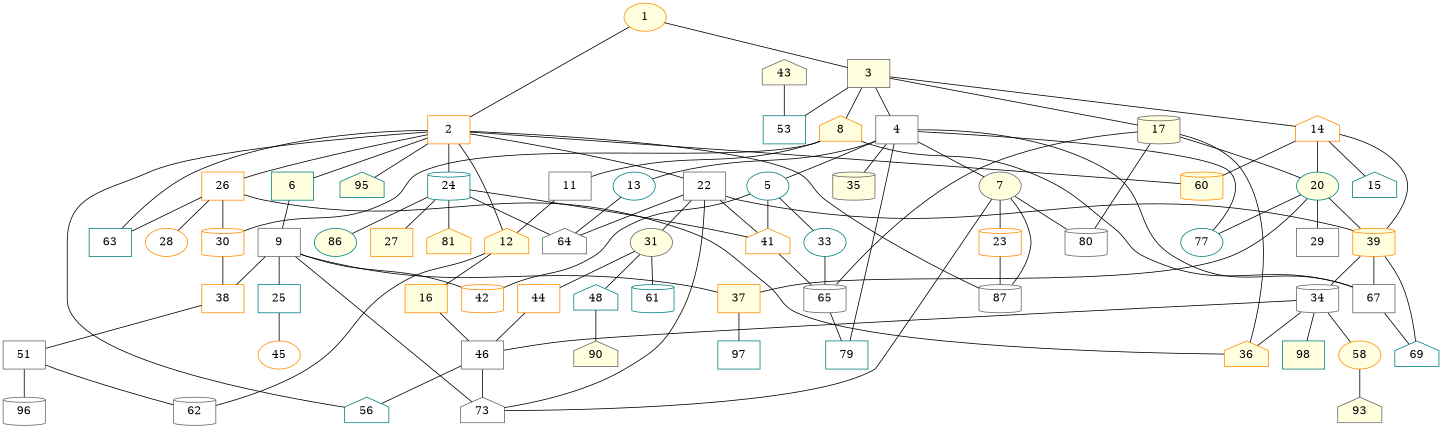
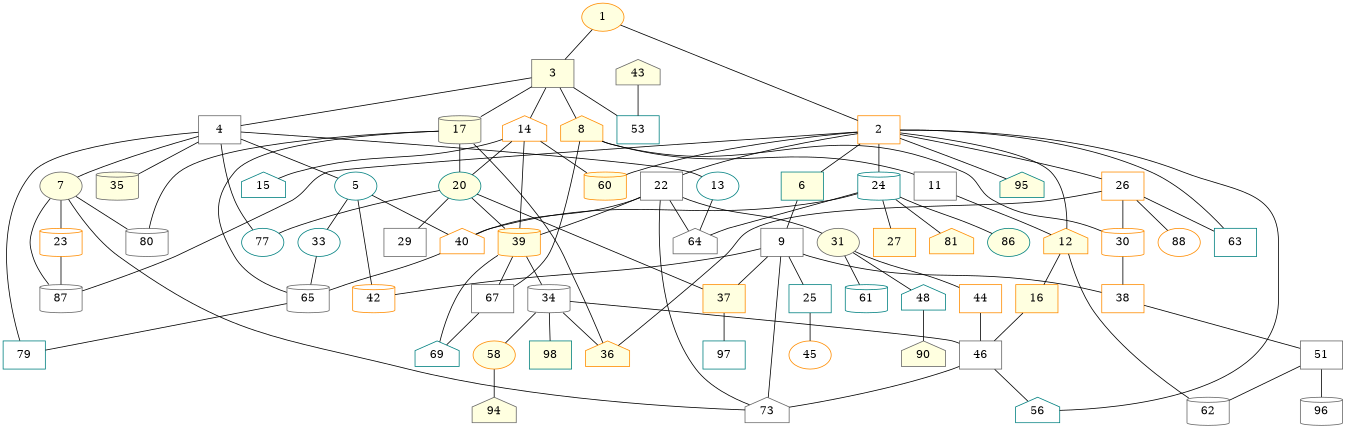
edge "4" -- "67": removed
node "28": label "28" -> "88"
node "41": label "41" -> "40"
node "93": label "93" -> "94"
